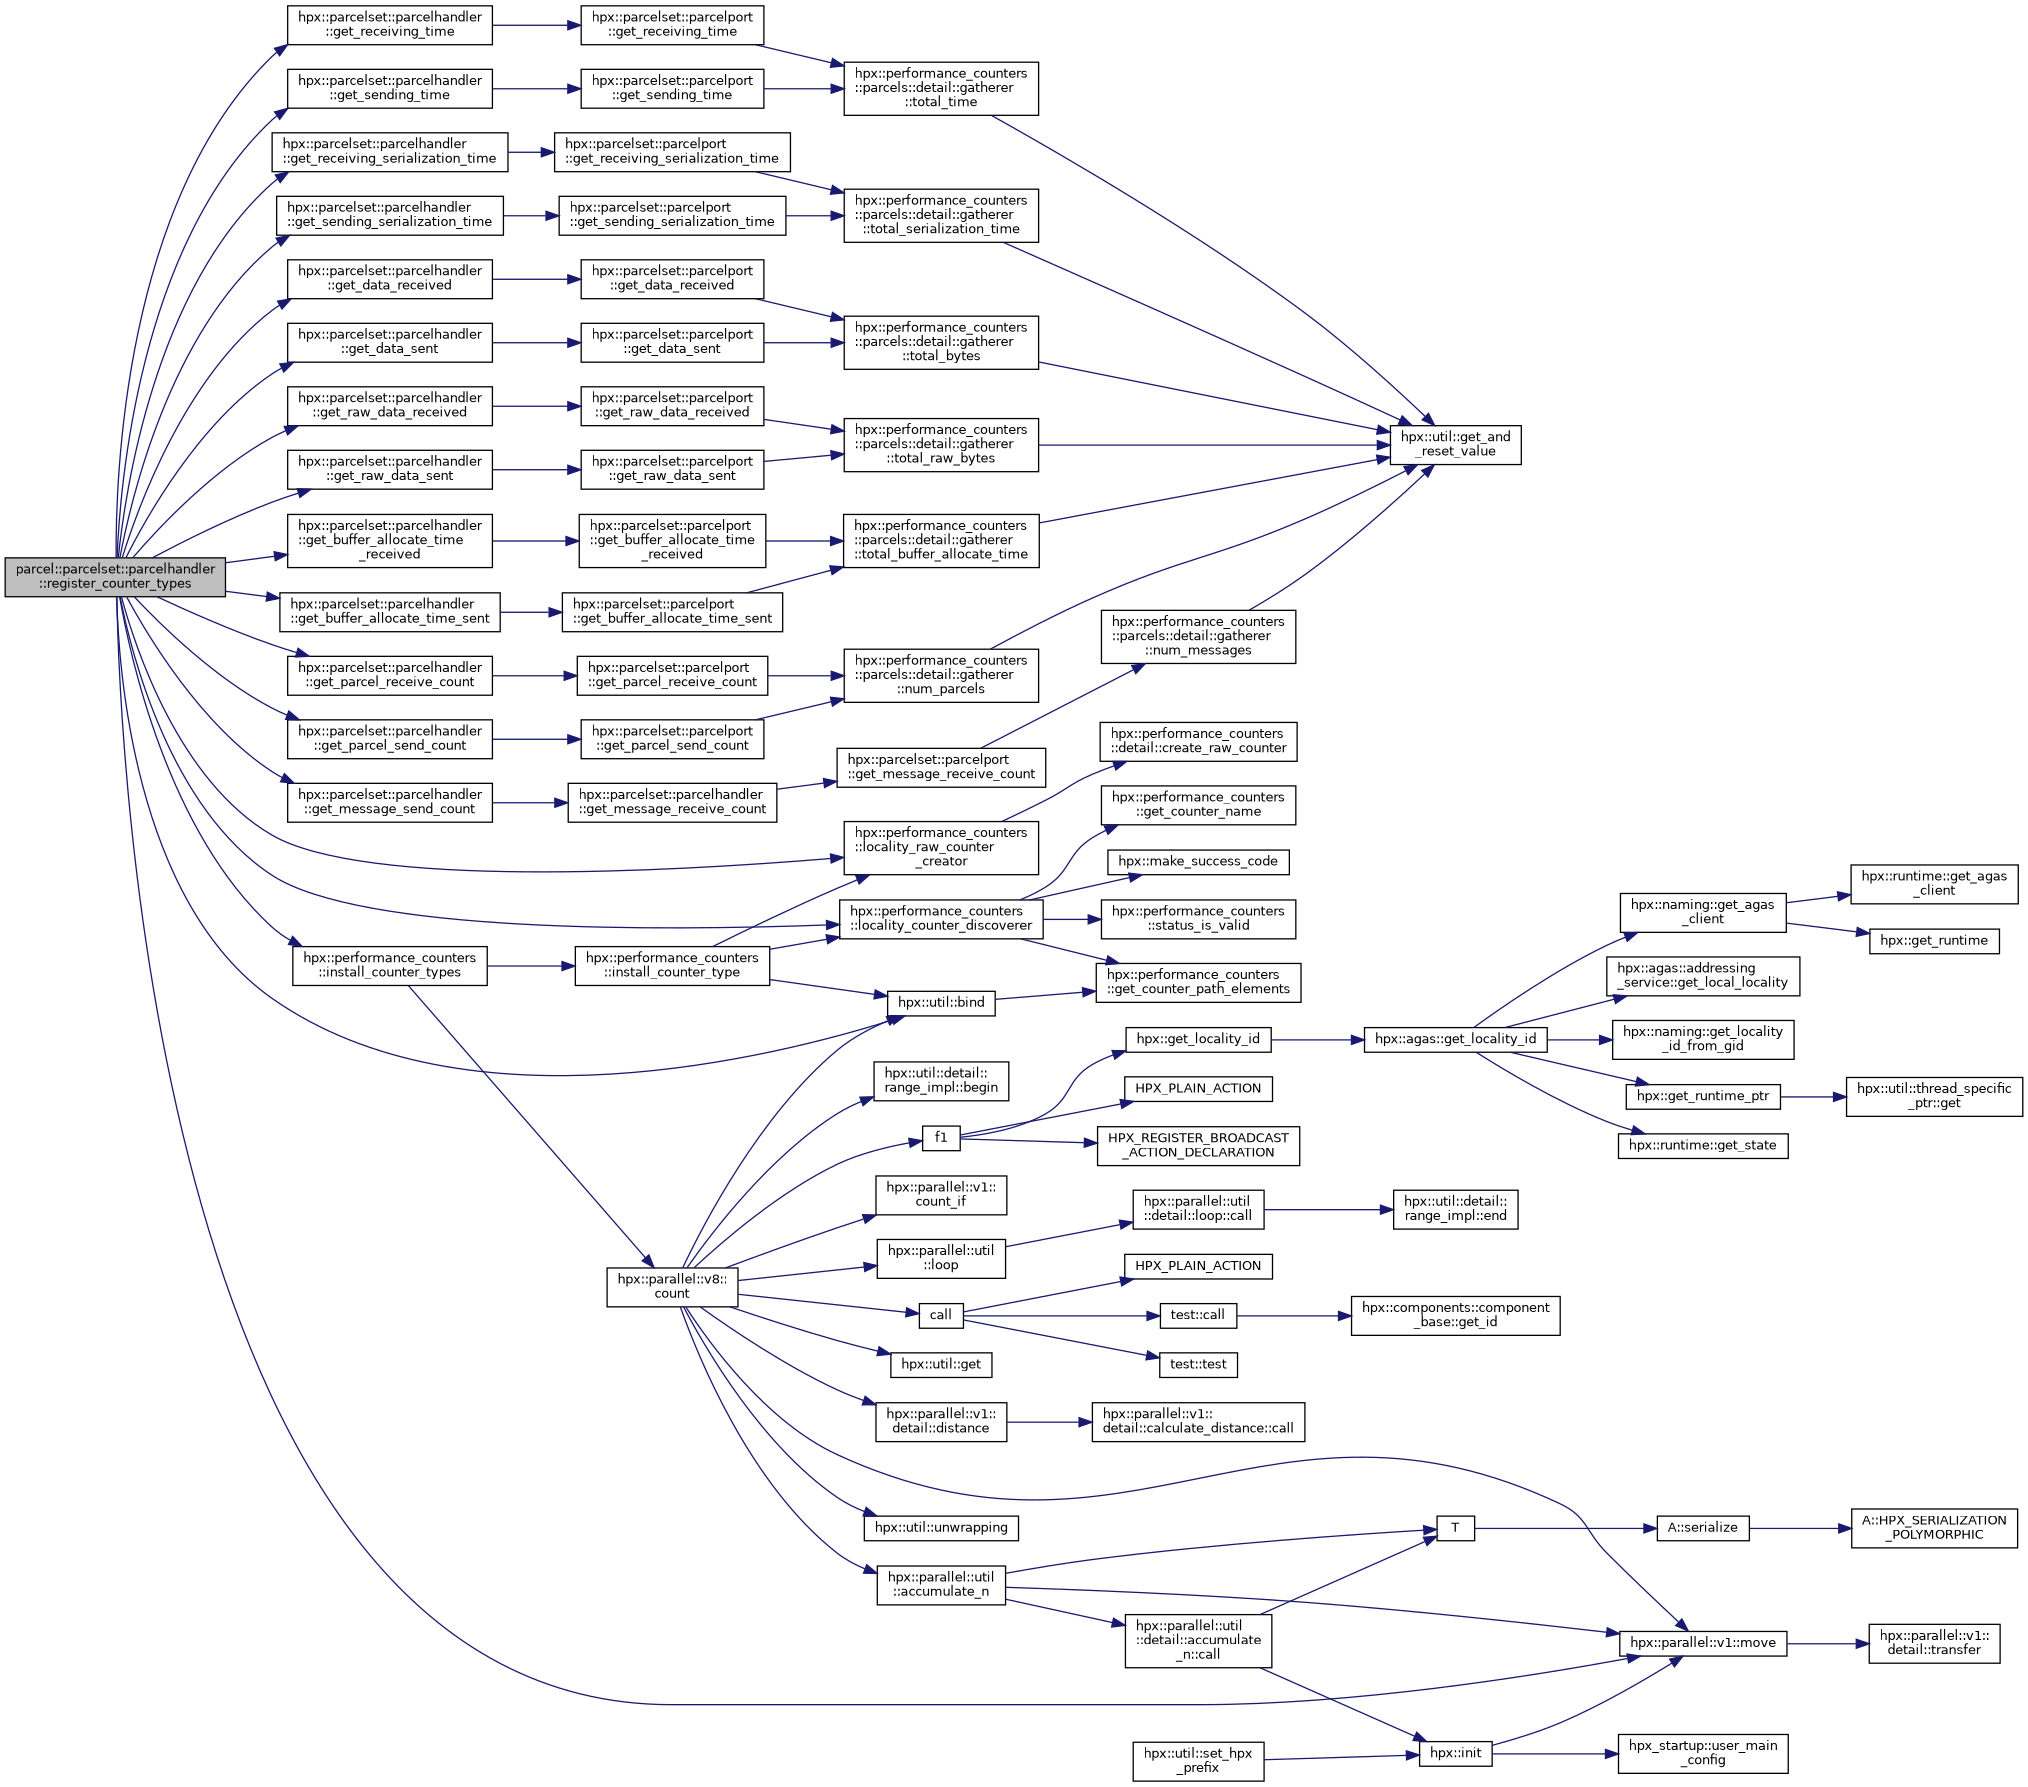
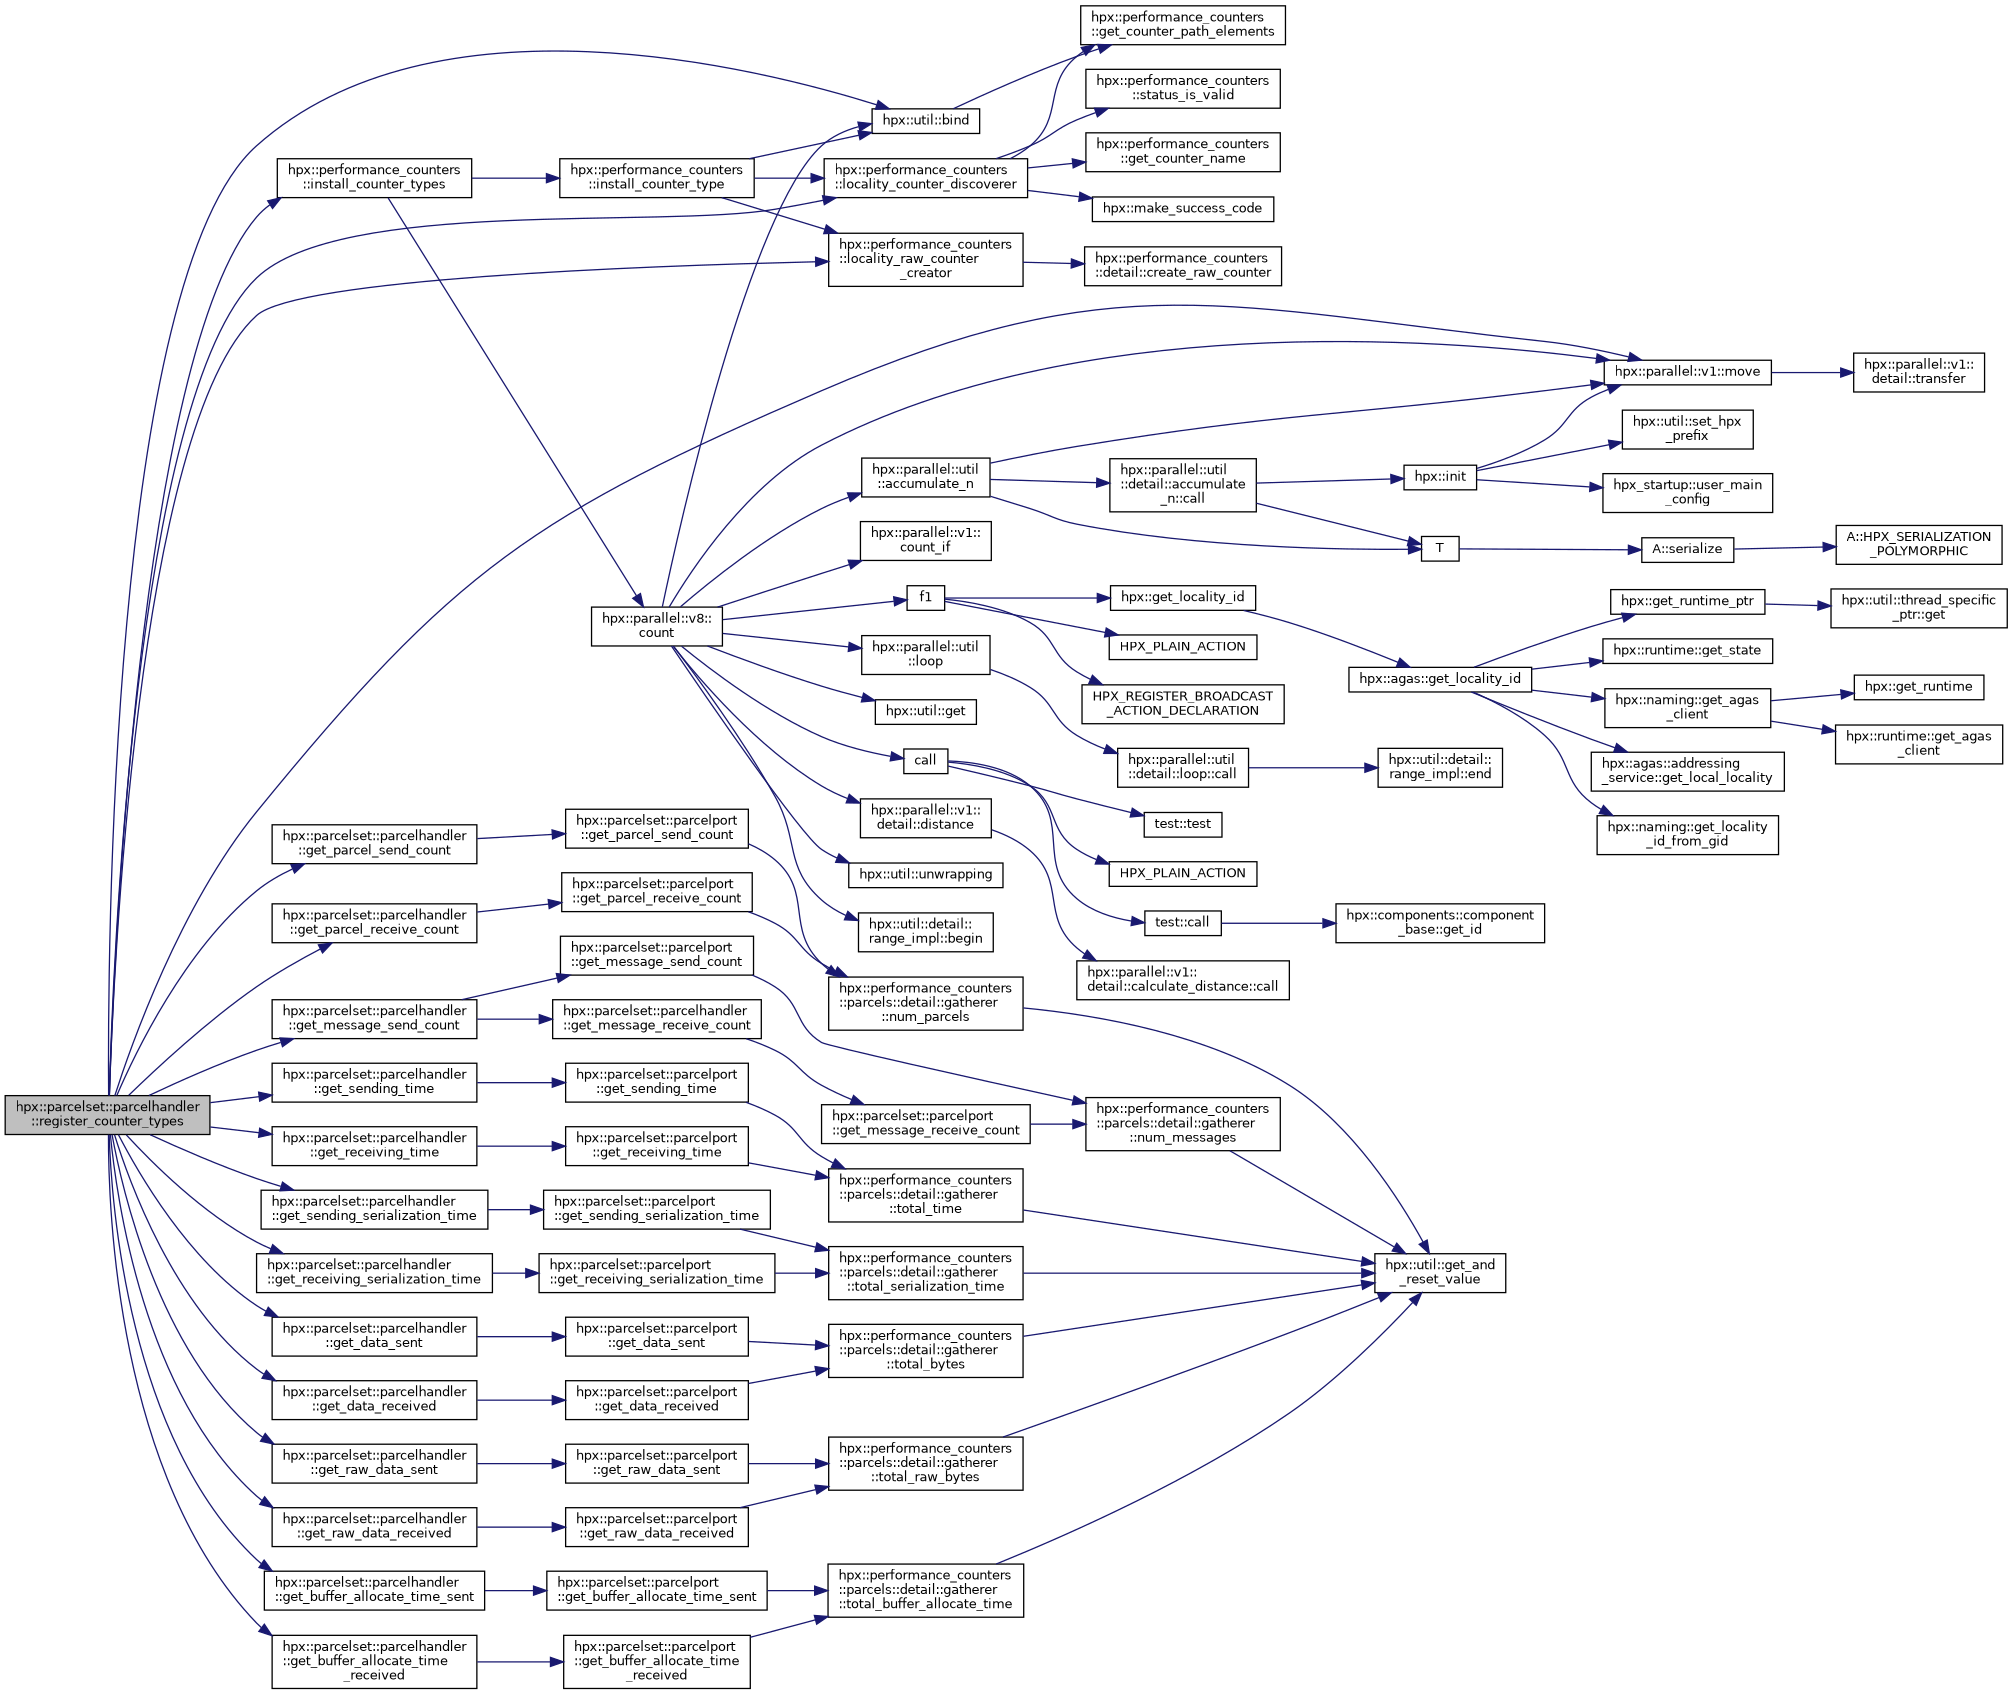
node "parcel::parcelset::parcelhandler ::register_counter_types": label "parcel::parcelset::parcelhandler ::register_counter_types" -> "hpx::parcelset::parcelhandler ::register_counter_types"
node "hpx::parcelset::parcelport ::get_message_send_count": added
edge "hpx::util::set_hpx _prefix" -> "hpx::init": reversed
